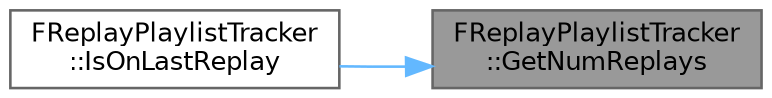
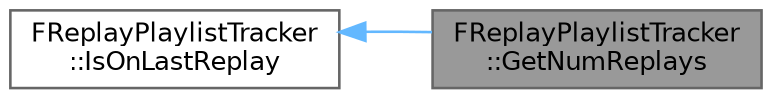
edge "FReplayPlaylistTracker ::IsOnLastReplay" -> "FReplayPlaylistTracker ::GetNumReplays": reversed
